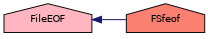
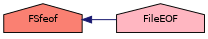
edge "FSfeof" -> "FileEOF": reversed
